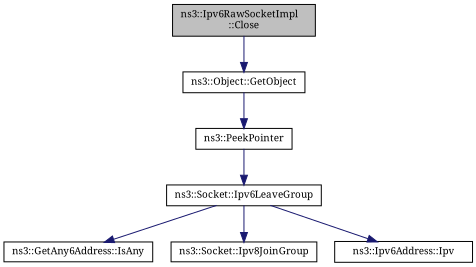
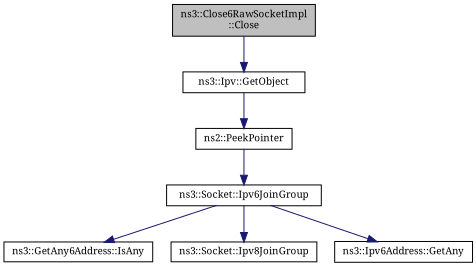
node "ns3::Ipv6RawSocketImpl ::Close": label "ns3::Ipv6RawSocketImpl ::Close" -> "ns3::Close6RawSocketImpl ::Close"
node "ns3::Object::GetObject": label "ns3::Object::GetObject" -> "ns3::Ipv::GetObject"
node "ns3::PeekPointer": label "ns3::PeekPointer" -> "ns2::PeekPointer"
node "ns3::Socket::Ipv6LeaveGroup": label "ns3::Socket::Ipv6LeaveGroup" -> "ns3::Socket::Ipv6JoinGroup"
node "ns3::Ipv6Address::Ipv": label "ns3::Ipv6Address::Ipv" -> "ns3::Ipv6Address::GetAny"
